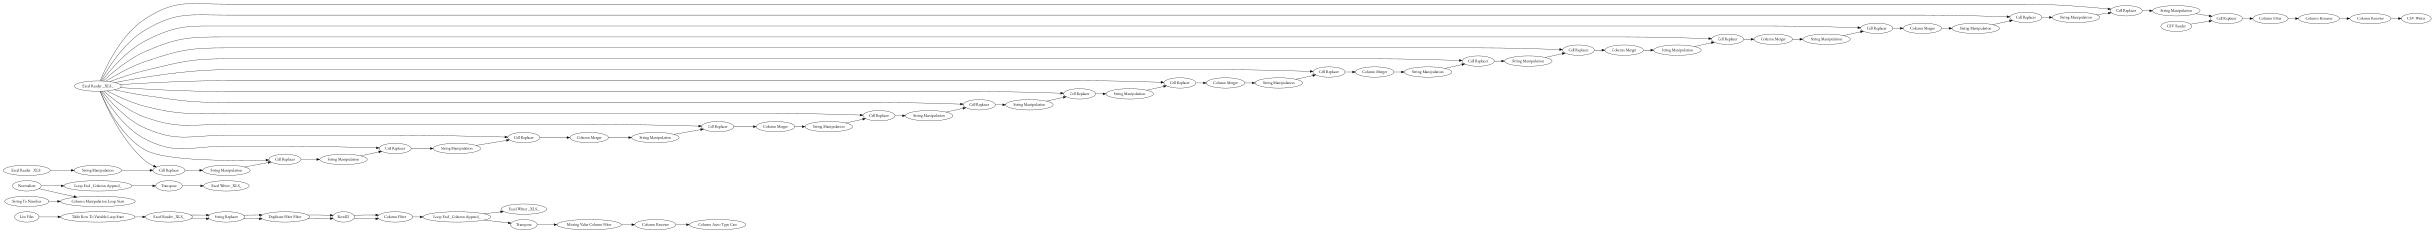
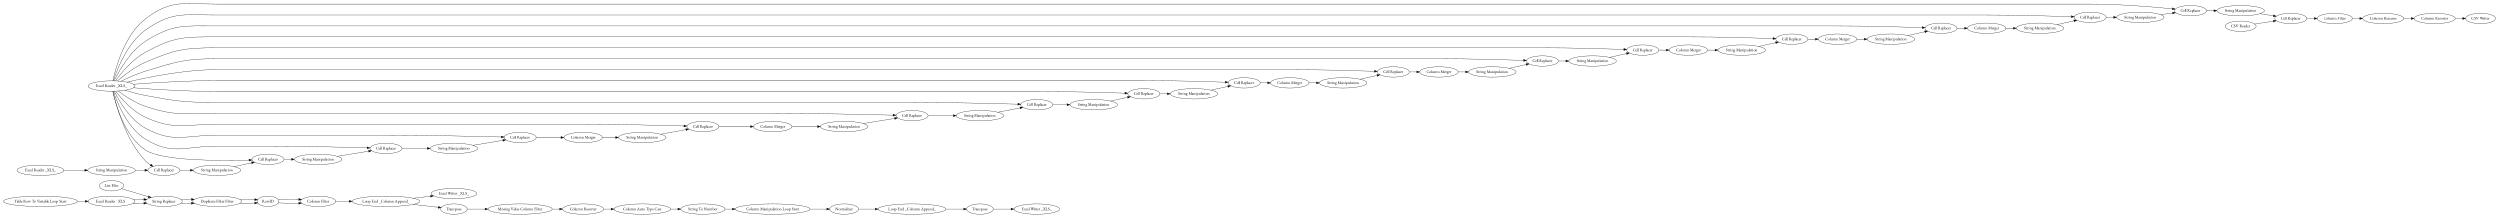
edge "Normalizer" -> "Column Manipulation Loop Start": reversed
edge "Column Auto Type Cast" -> "String To Number": added
edge "List Files" -> "Table Row To Variable Loop Start": now "List Files" -> "String Replacer"
